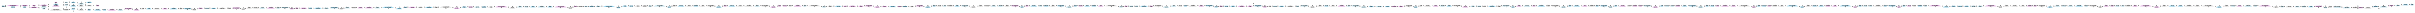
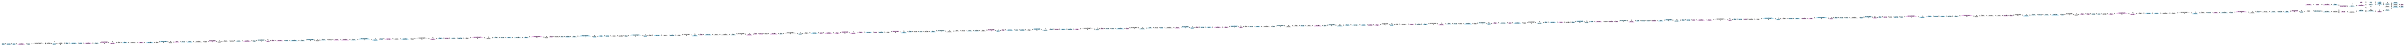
node "mov rbx , qword [ rel symbol ]": removed
node "mov rcx , qword [ rel symbol ]": added
